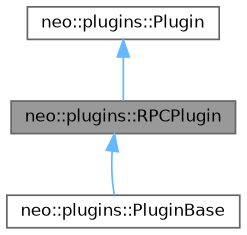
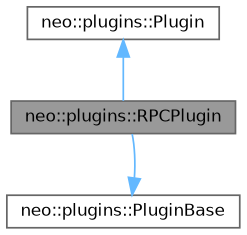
edge "neo::plugins::PluginBase" -> "neo::plugins::RPCPlugin": reversed
